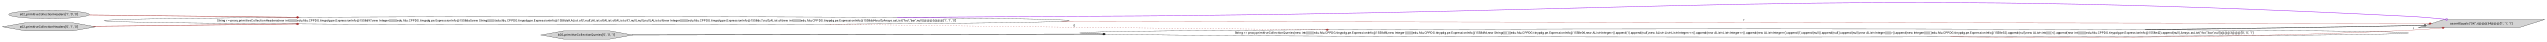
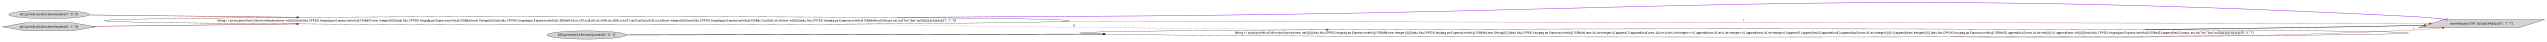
node "b02_primitiveCollectionQueries['0', '0', '1']": shape hexagon -> ellipse
